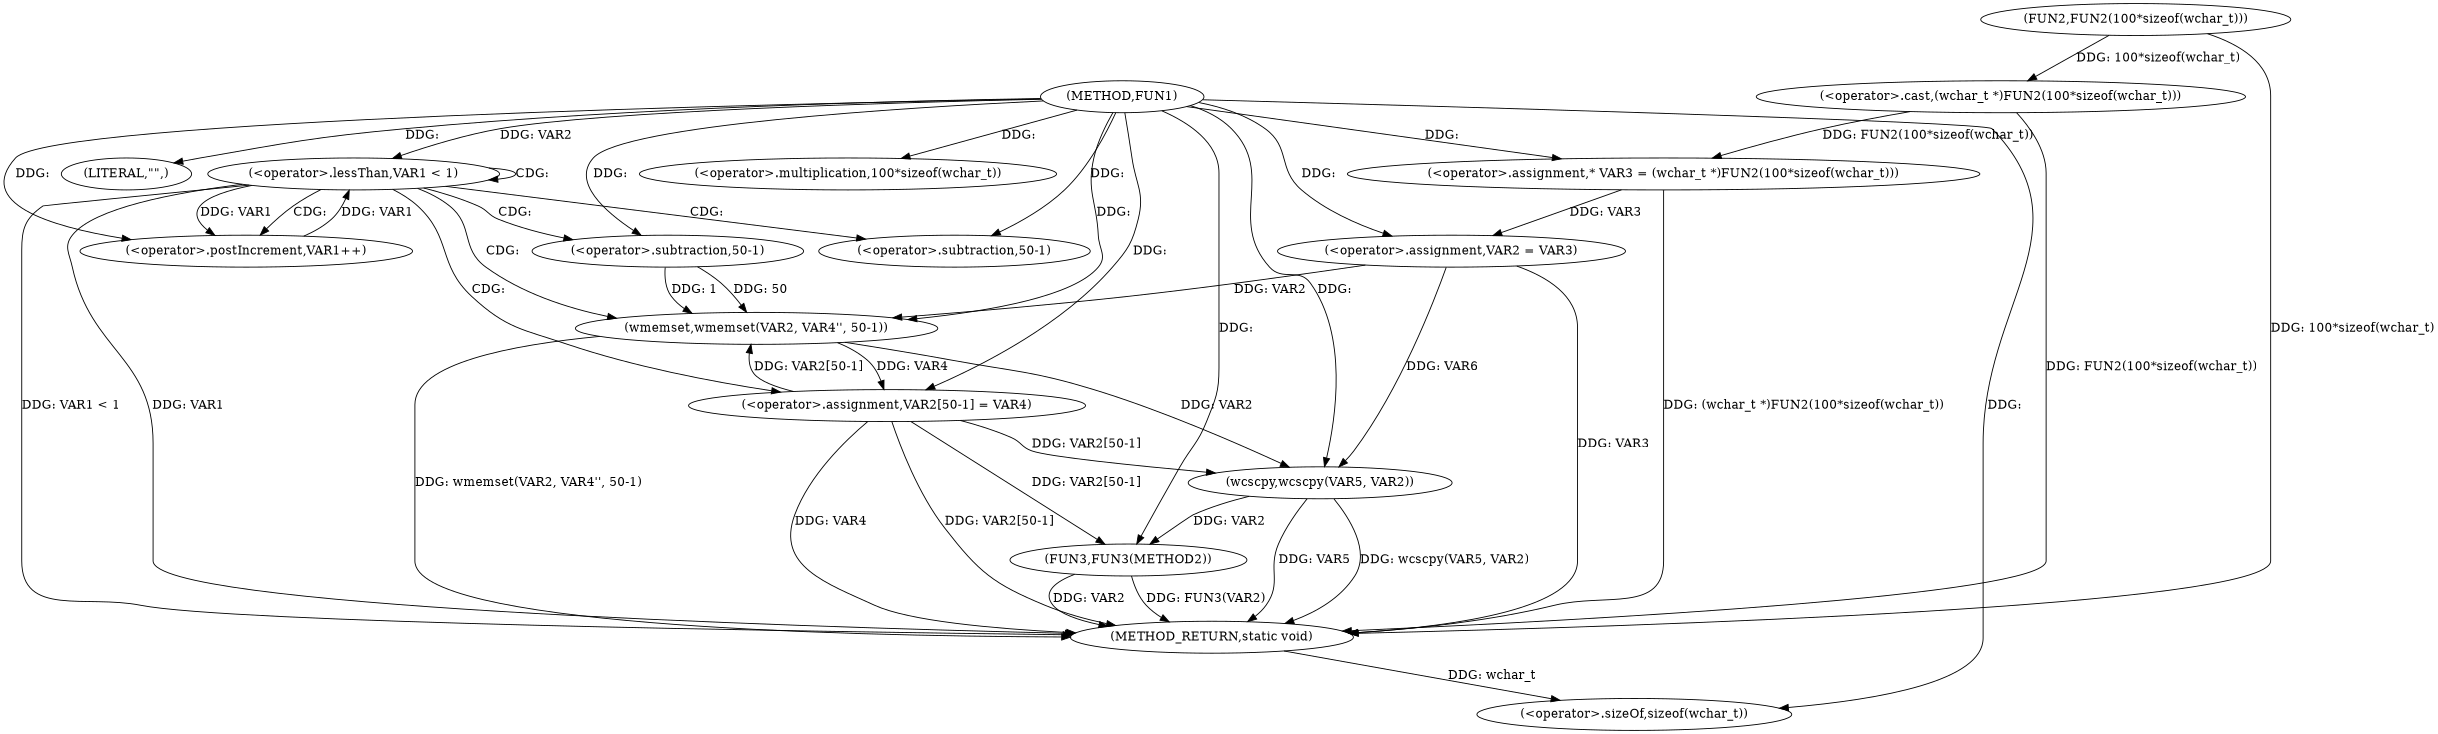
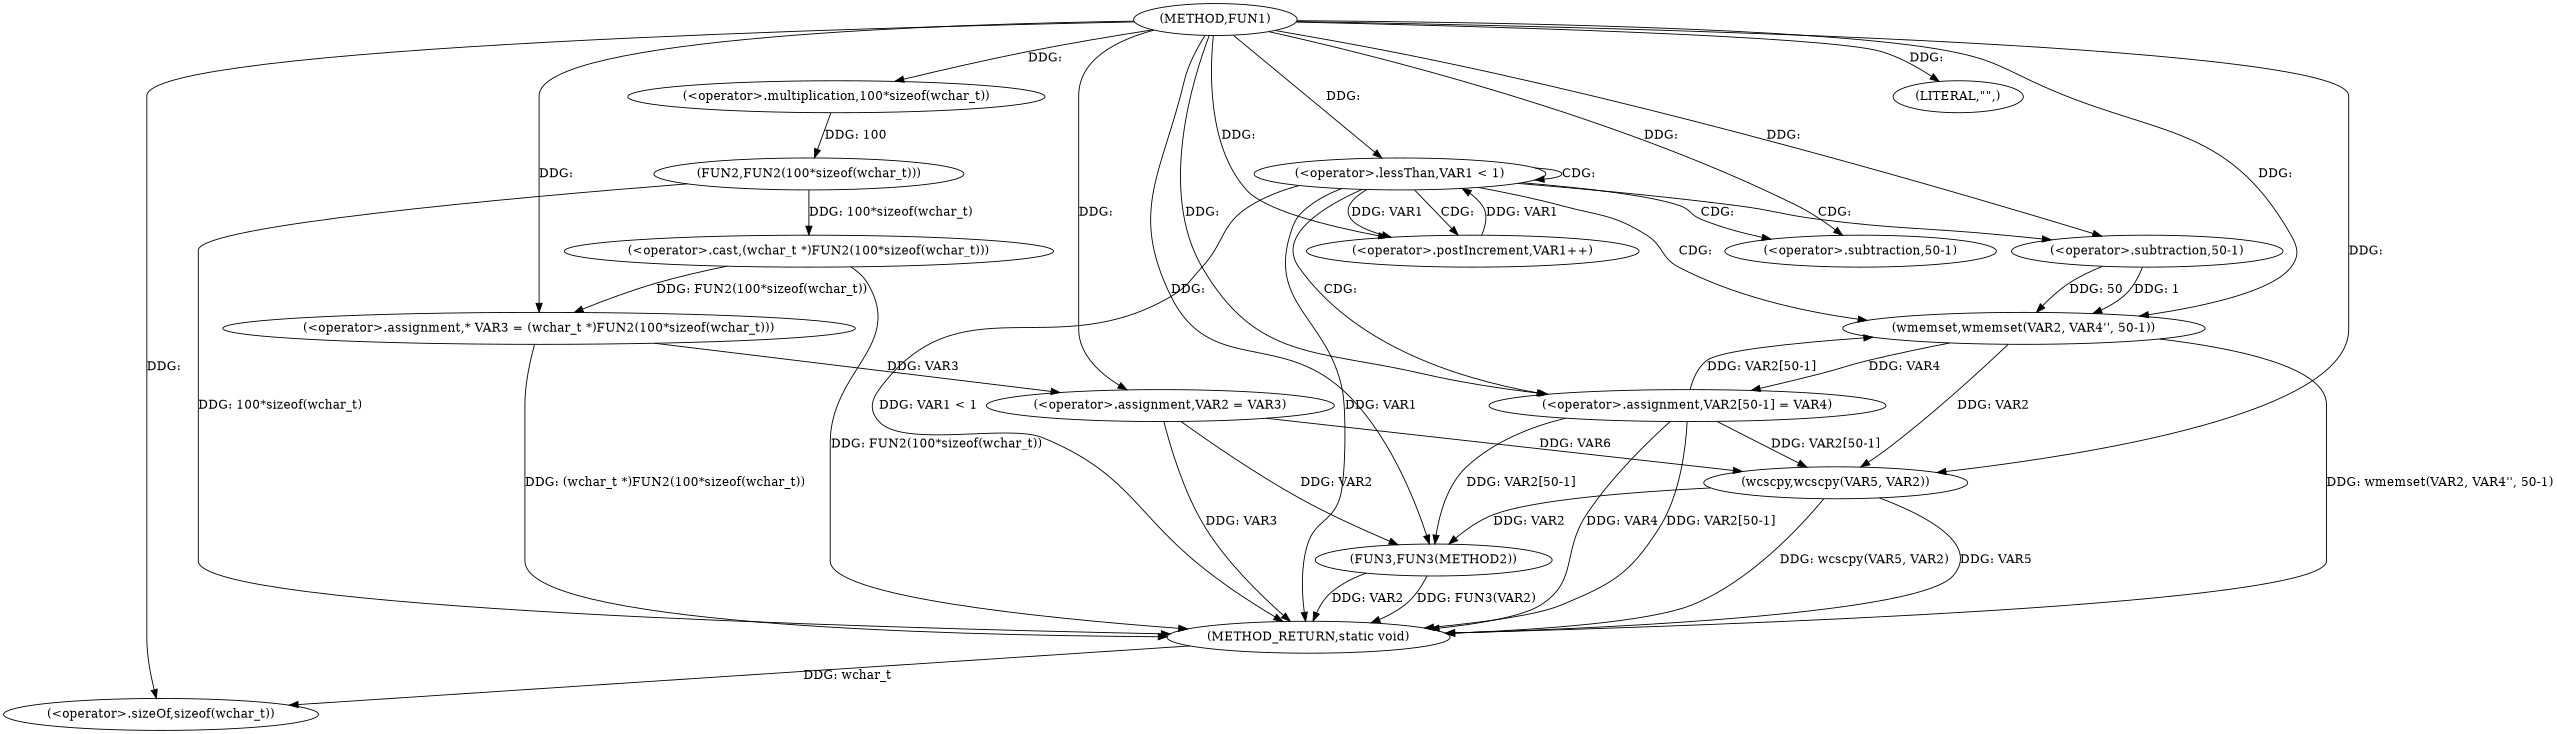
edge "(<operator>.multiplication,100*sizeof(wchar_t))" -> "(FUN2,FUN2(100*sizeof(wchar_t)))": added, label "DDG: 100"
edge "(METHOD,FUN1)" -> "(<operator>.lessThan,VAR1 < 1)": label "DDG: VAR2" -> "DDG: "
edge "(<operator>.assignment,VAR2 = VAR3)" -> "(wmemset,wmemset(VAR2, VAR4'', 50-1))": now "(<operator>.assignment,VAR2 = VAR3)" -> "(FUN3,FUN3(METHOD2))"
